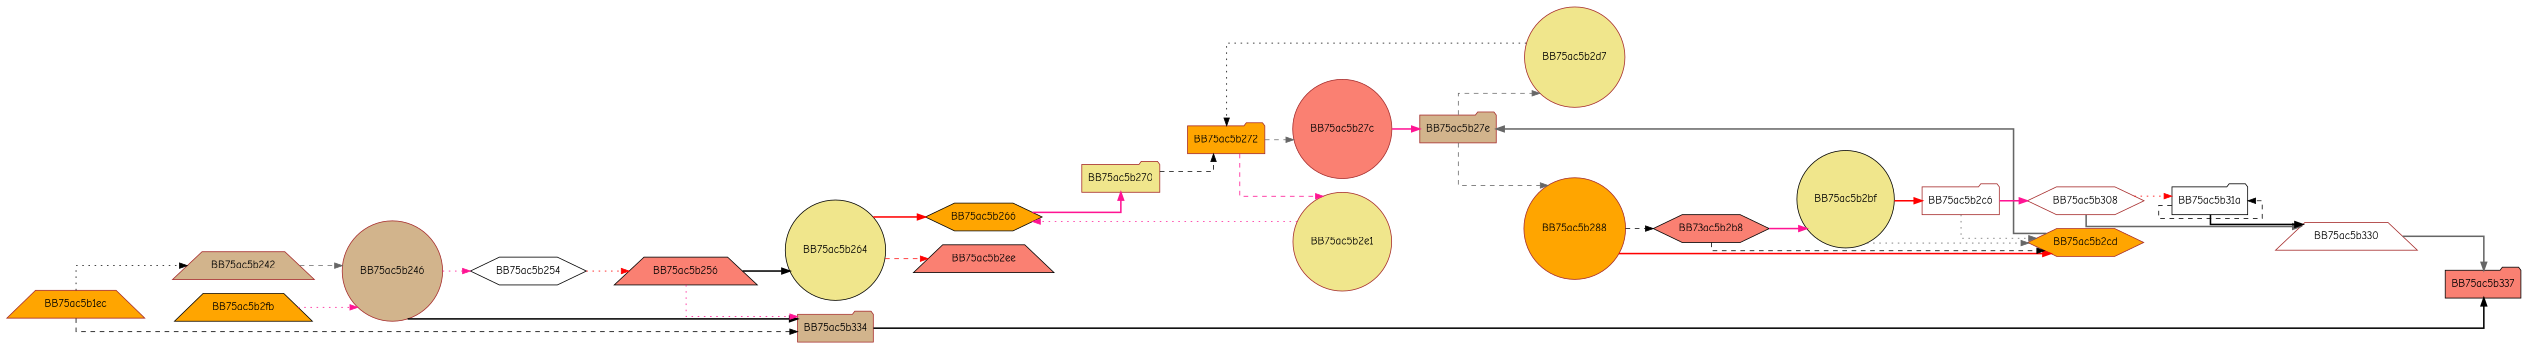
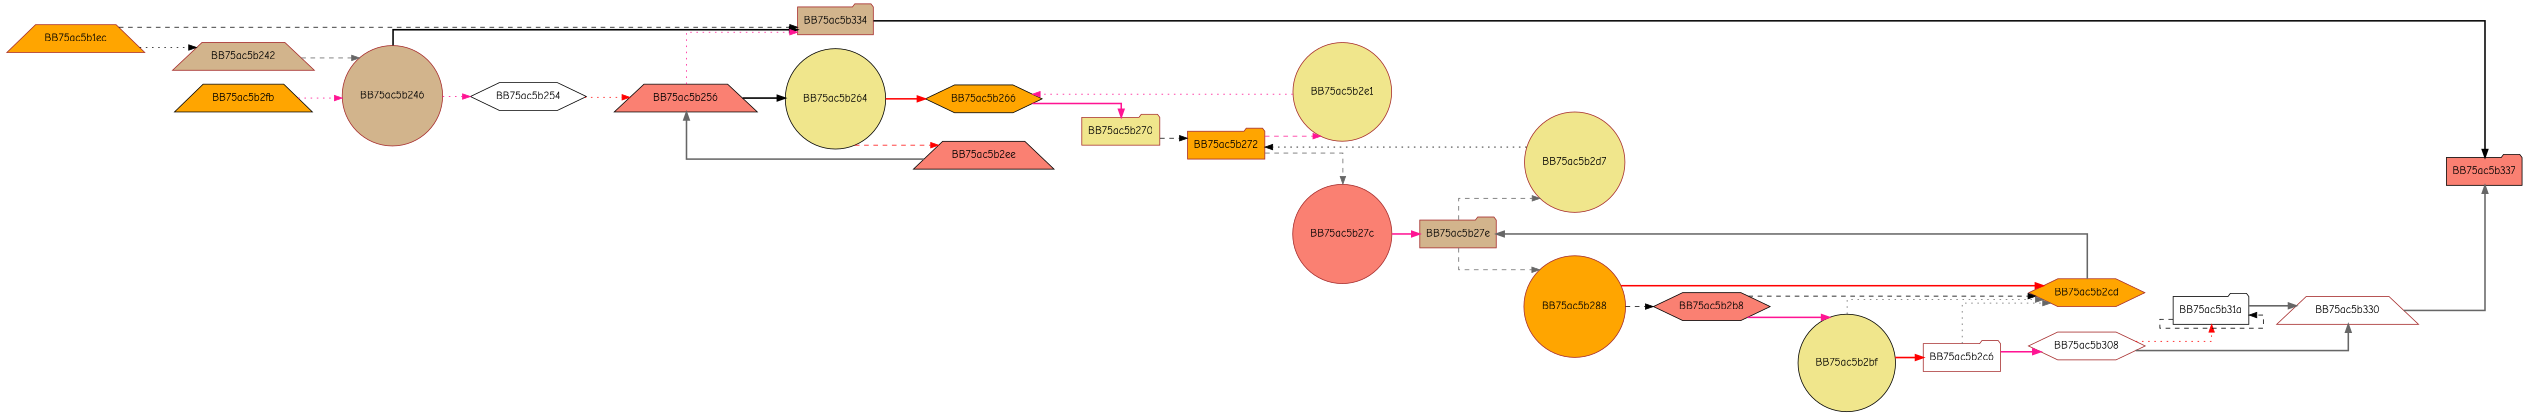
edge "BB75ac5b2ee" -> "BB75ac5b256": added
edge "BB75ac5b31a" -> "BB75ac5b330": color black -> gray40
node "BB73ac5b2b8": label "BB73ac5b2b8" -> "BB75ac5b2b8"
